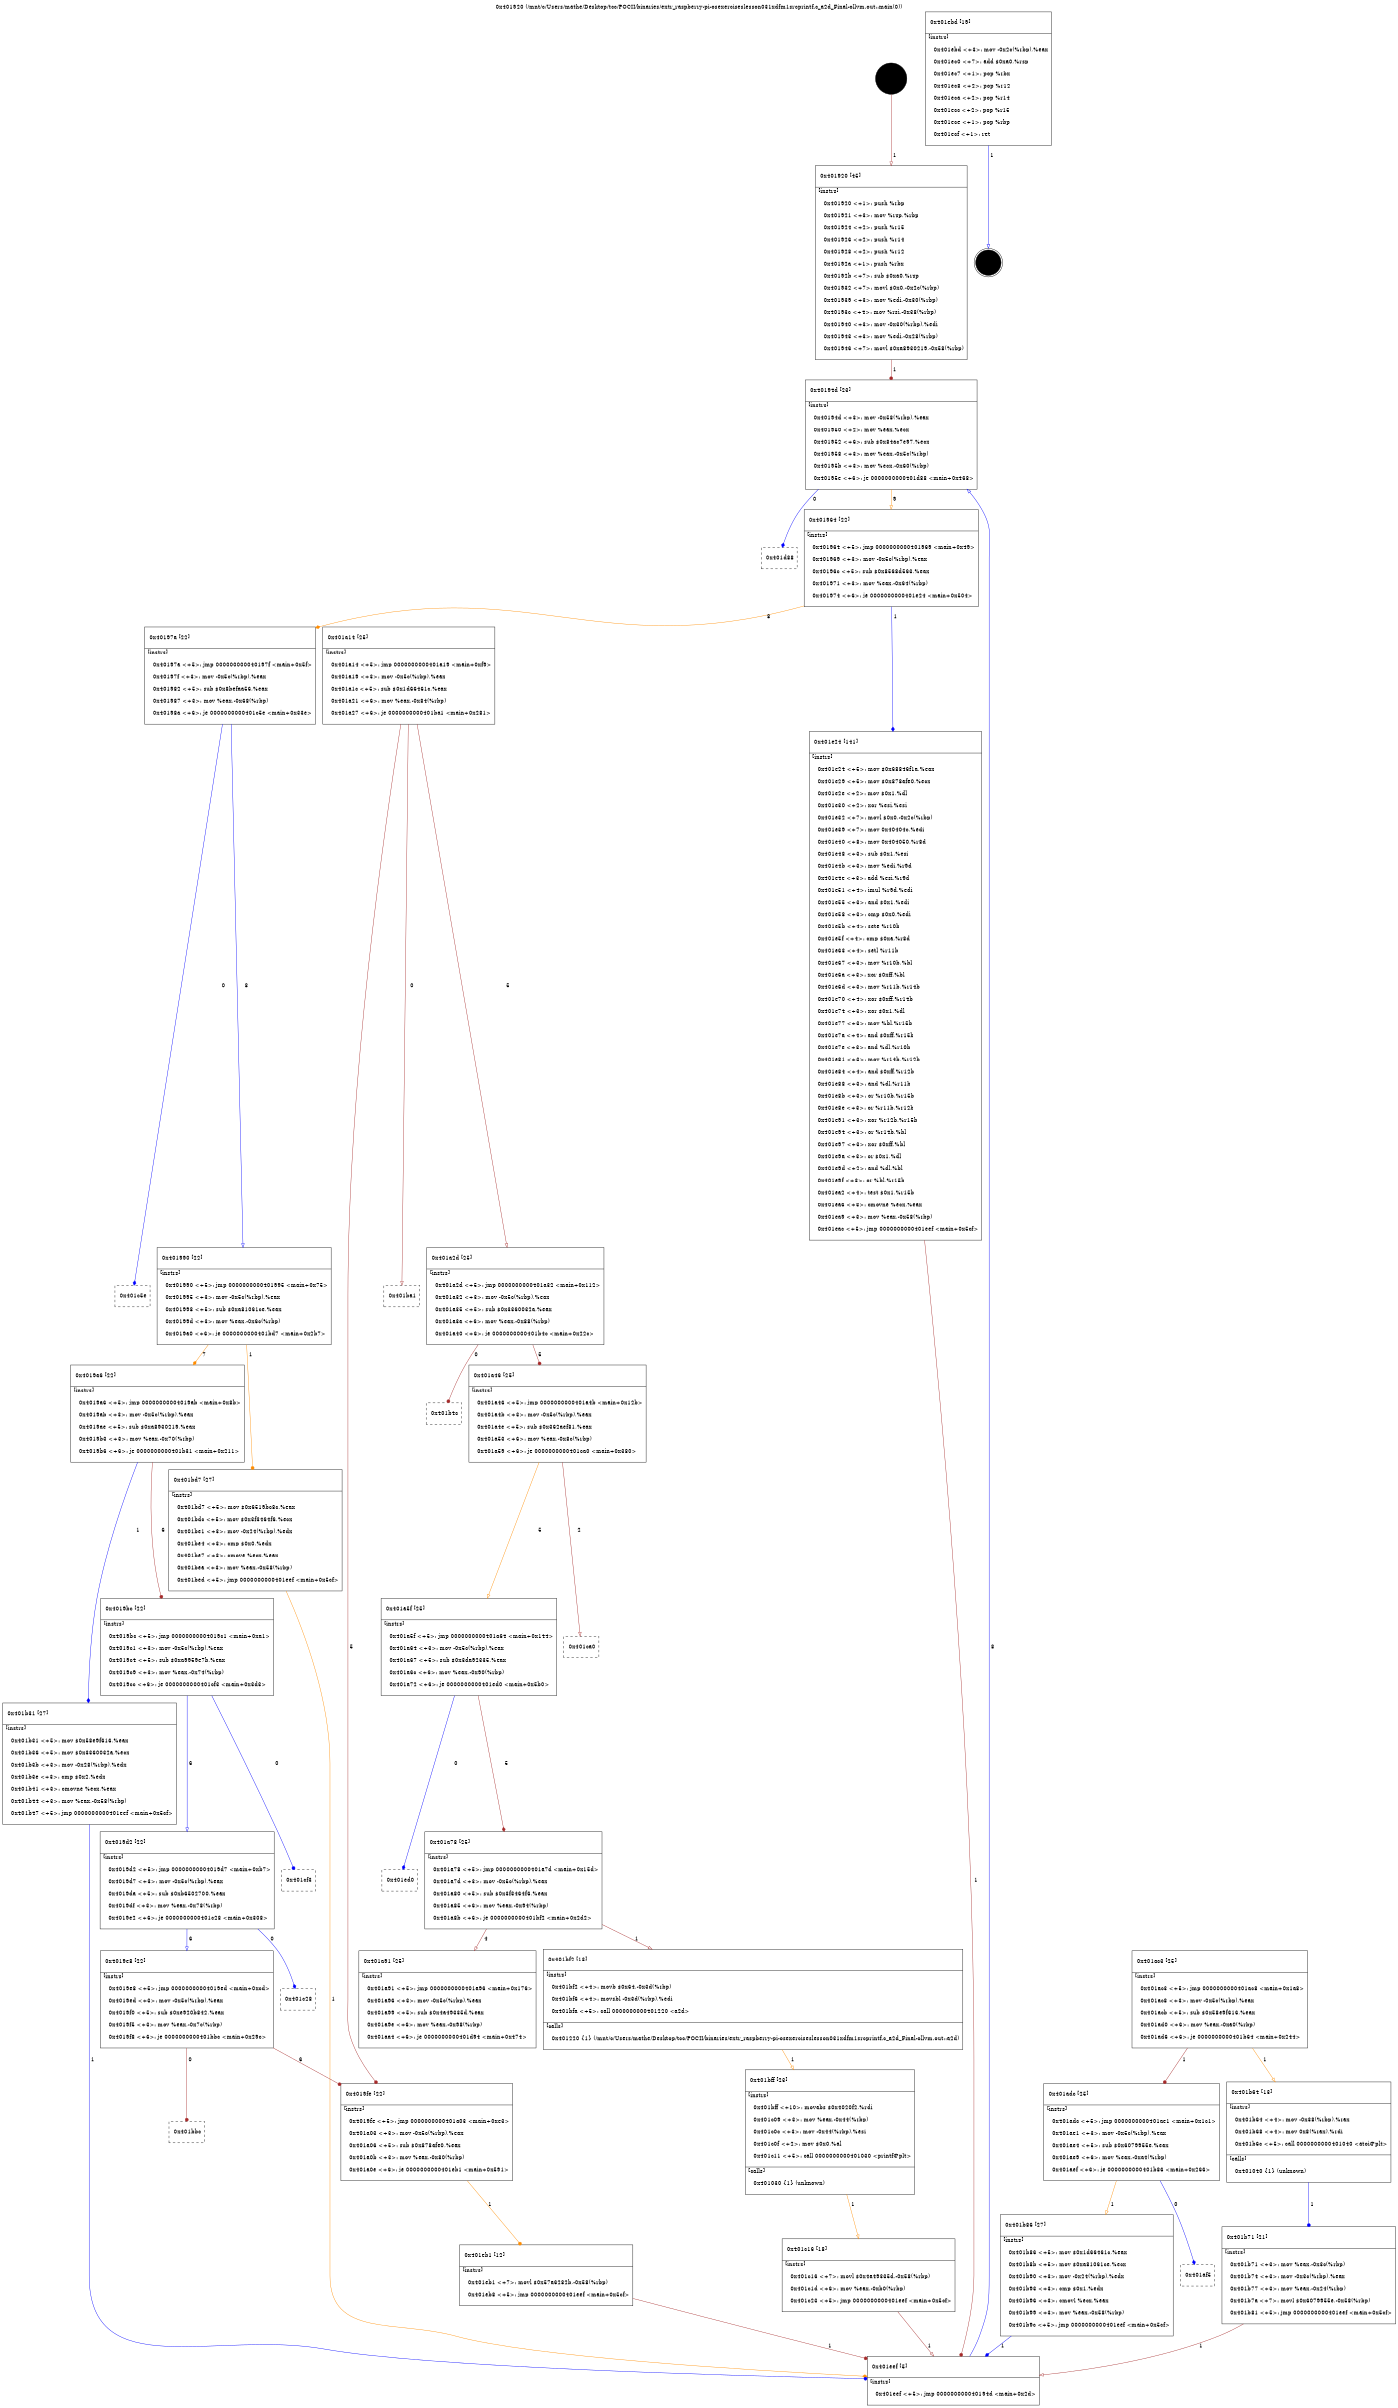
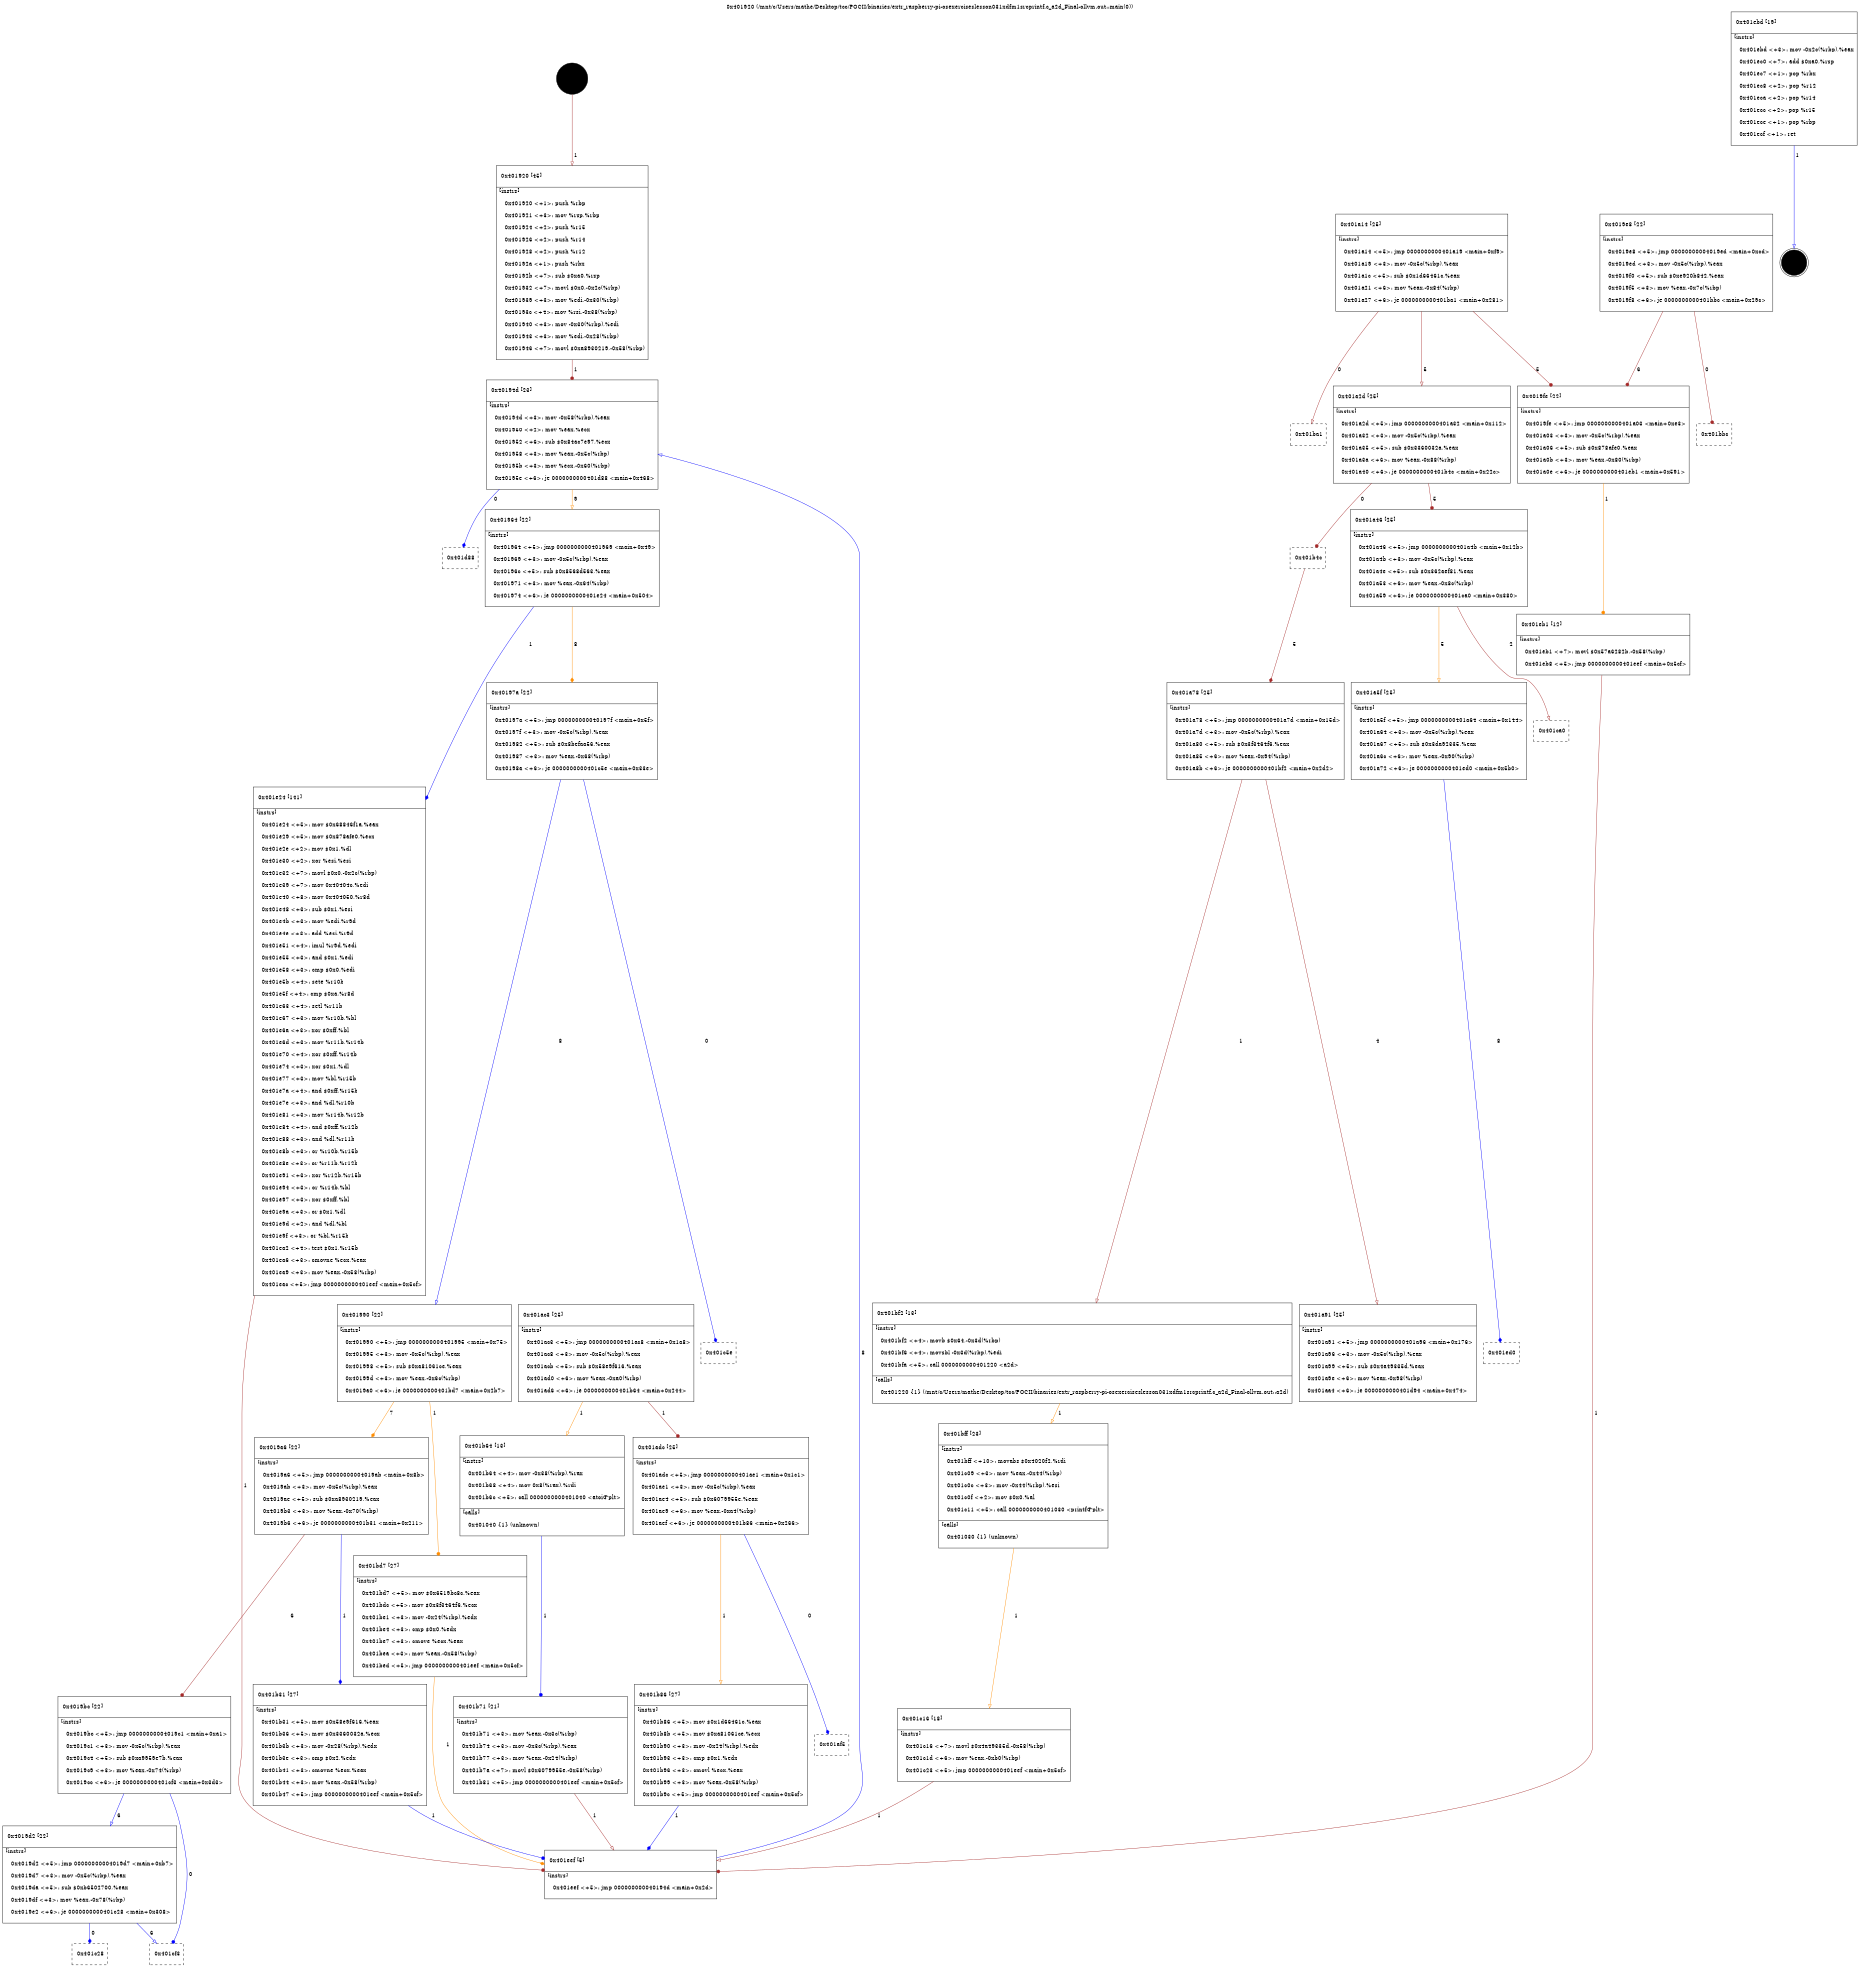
edge "0x401a5f [25]" -> "0x401a78 [25]": now "0x401b4c" -> "0x401a78 [25]"
edge "0x401a5f [25]" -> "0x401ed0": label " 0" -> " 8"
edge "0x4019d2 [22]" -> "0x4019e8 [22]": now "0x4019d2 [22]" -> "0x401cf3"
